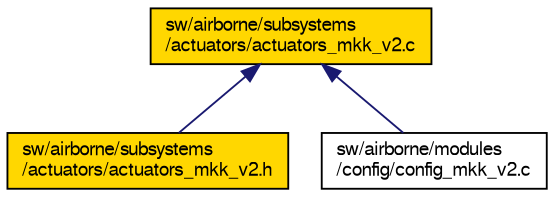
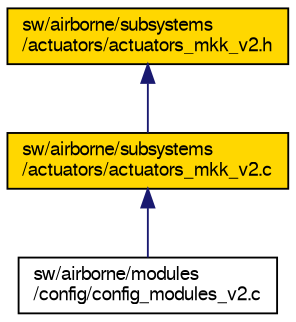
edge "sw/airborne/subsystems /actuators/actuators_mkk_v2.h" -> "sw/airborne/subsystems /actuators/actuators_mkk_v2.c": reversed
node "sw/airborne/modules /config/config_mkk_v2.c": label "sw/airborne/modules /config/config_mkk_v2.c" -> "sw/airborne/modules /config/config_modules_v2.c"
